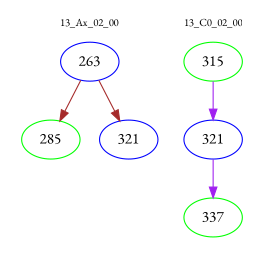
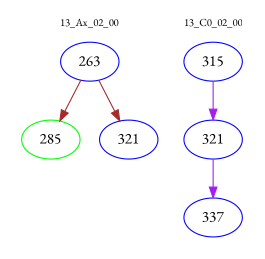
node "315": color green -> blue
node "337": color green -> blue
